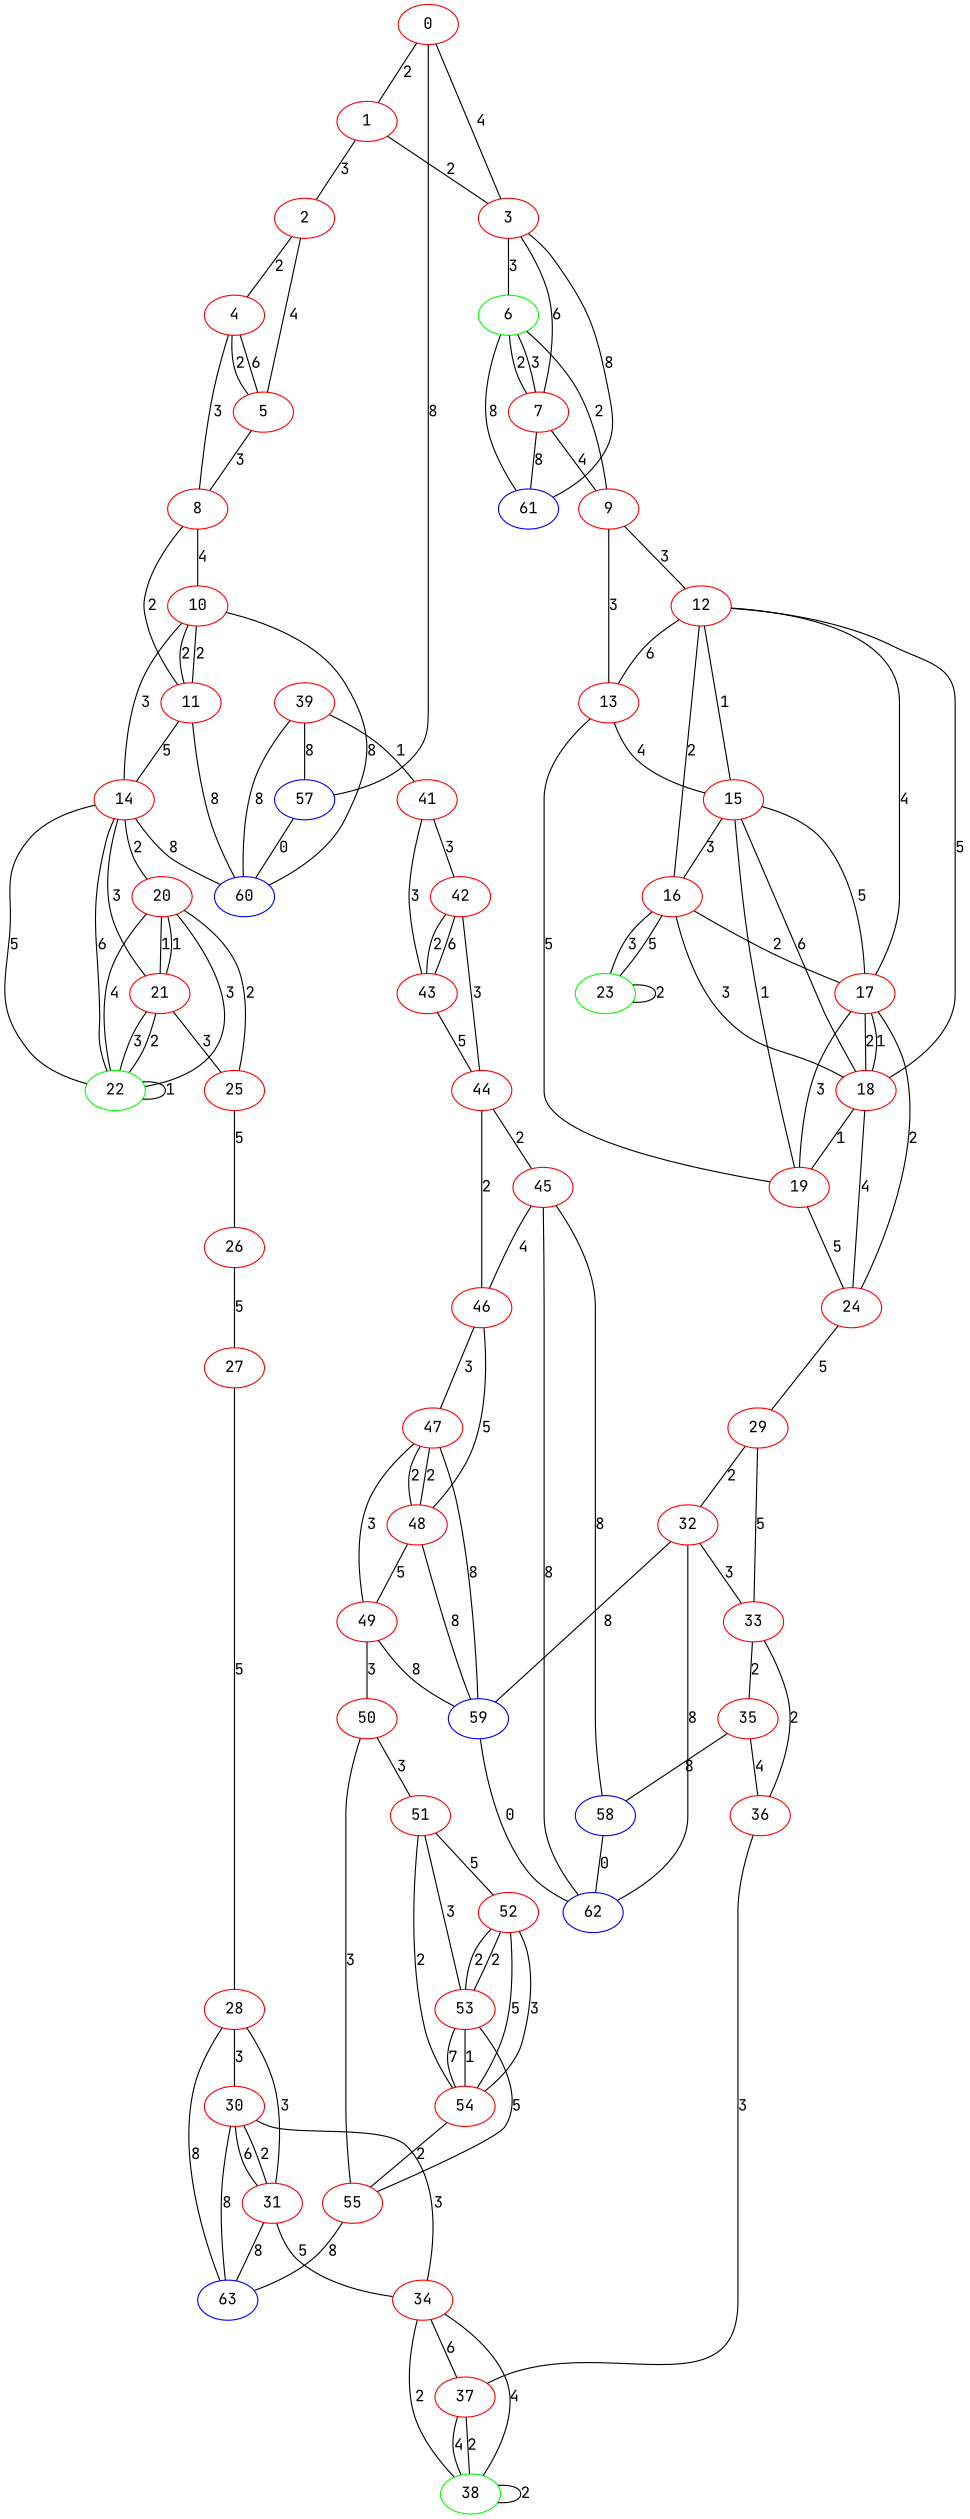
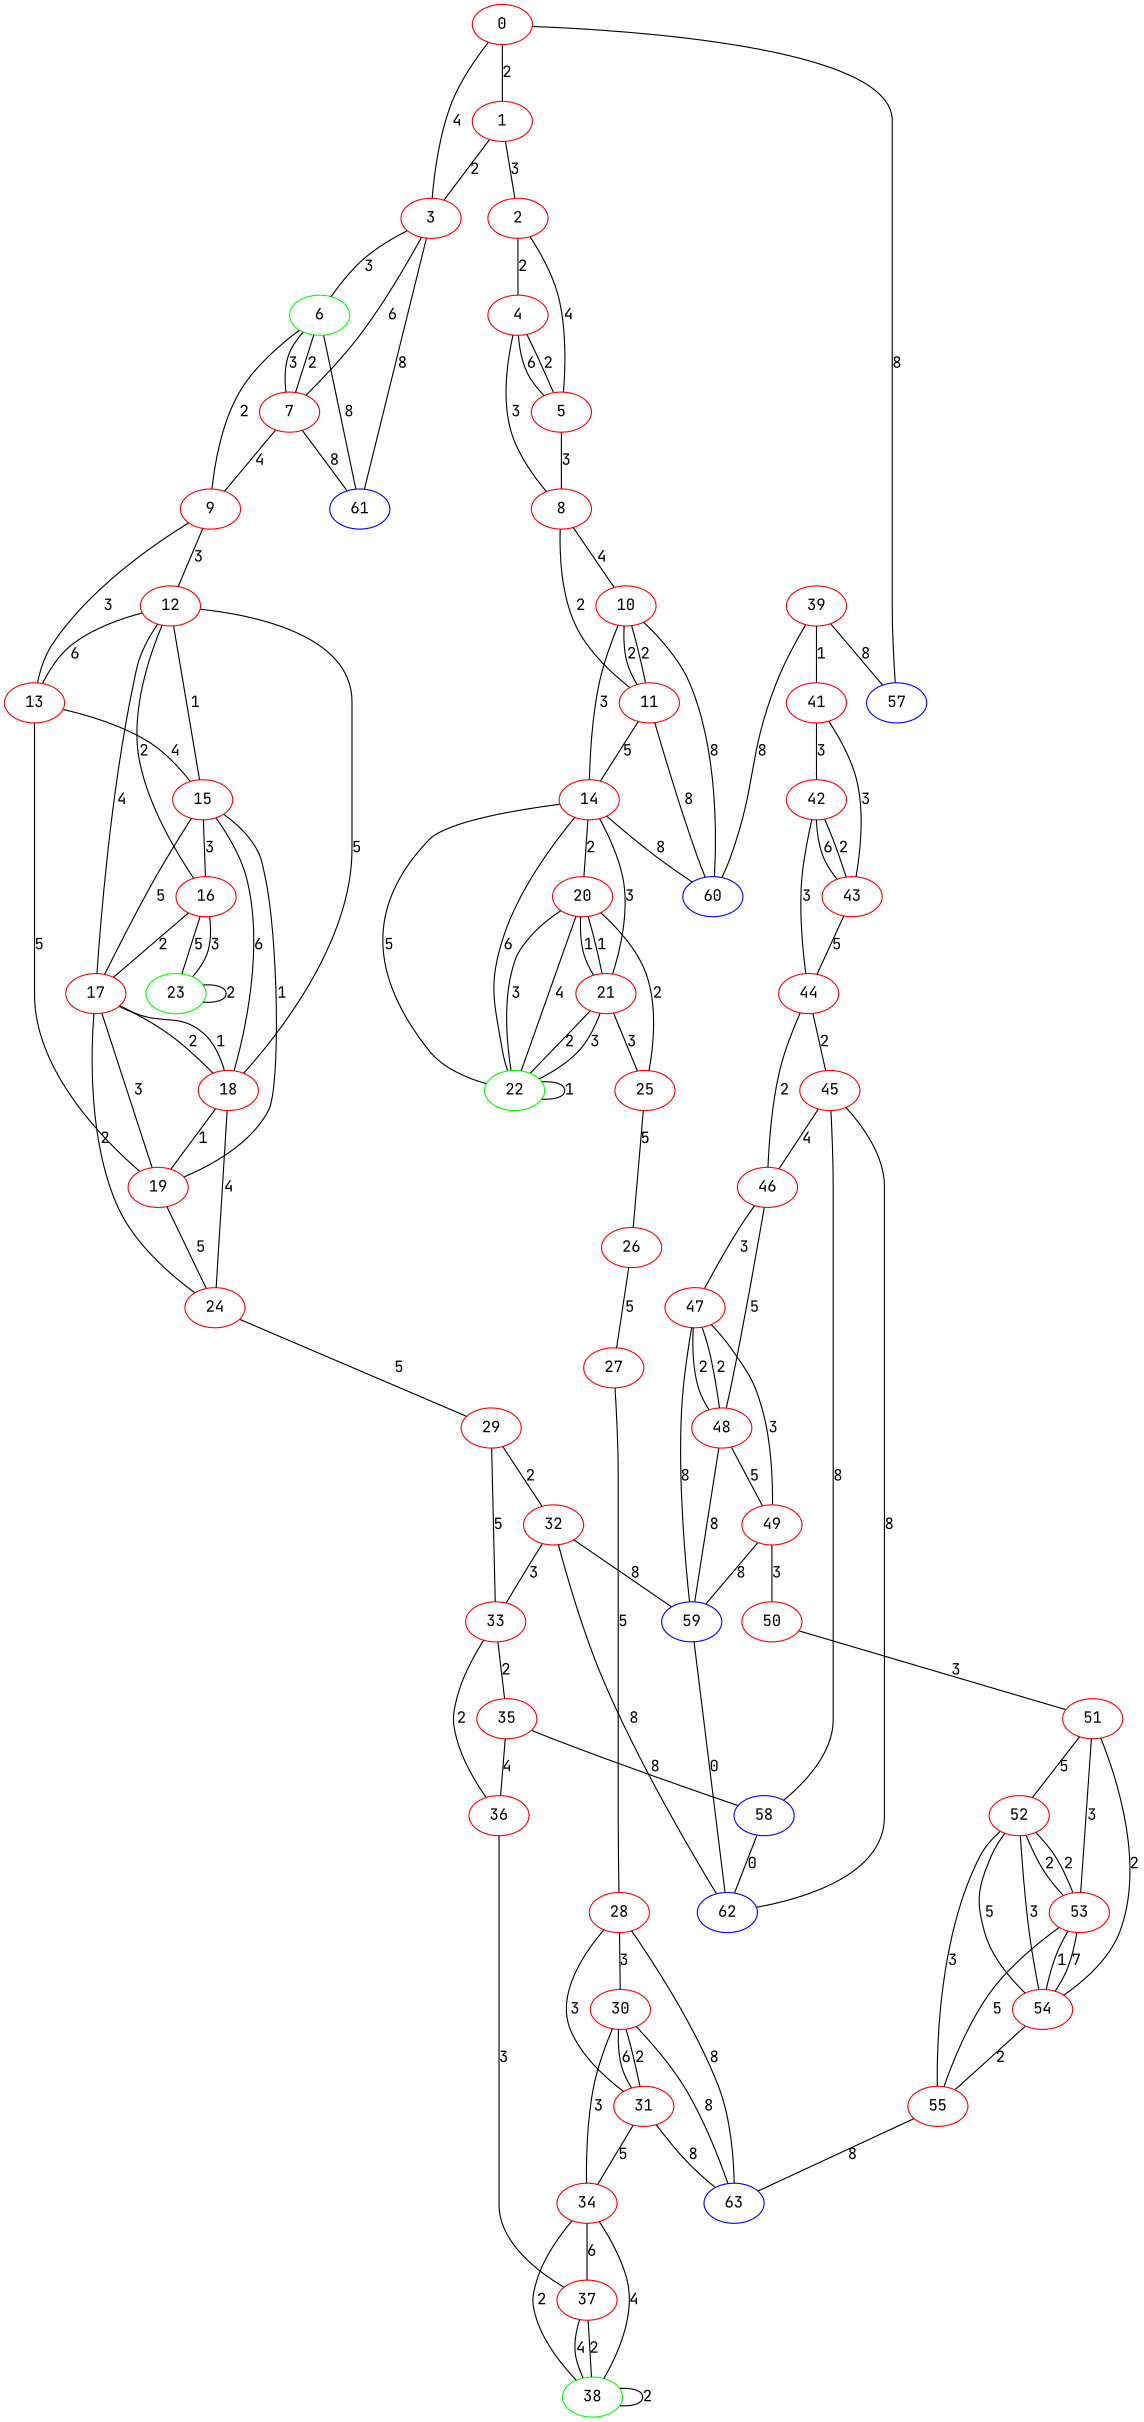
edge "57" -- "60": removed, label "0"
edge "16" -- "18": removed, label "3"
edge "50" -- "55": now "52" -- "55"
